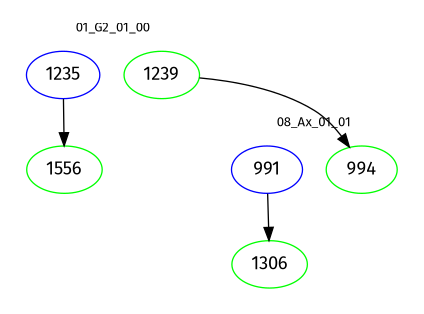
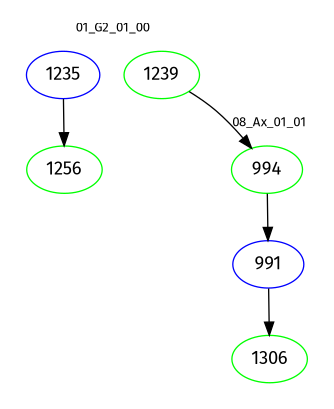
node "1556": label "1556" -> "1256"
edge "994" -> "991": added
